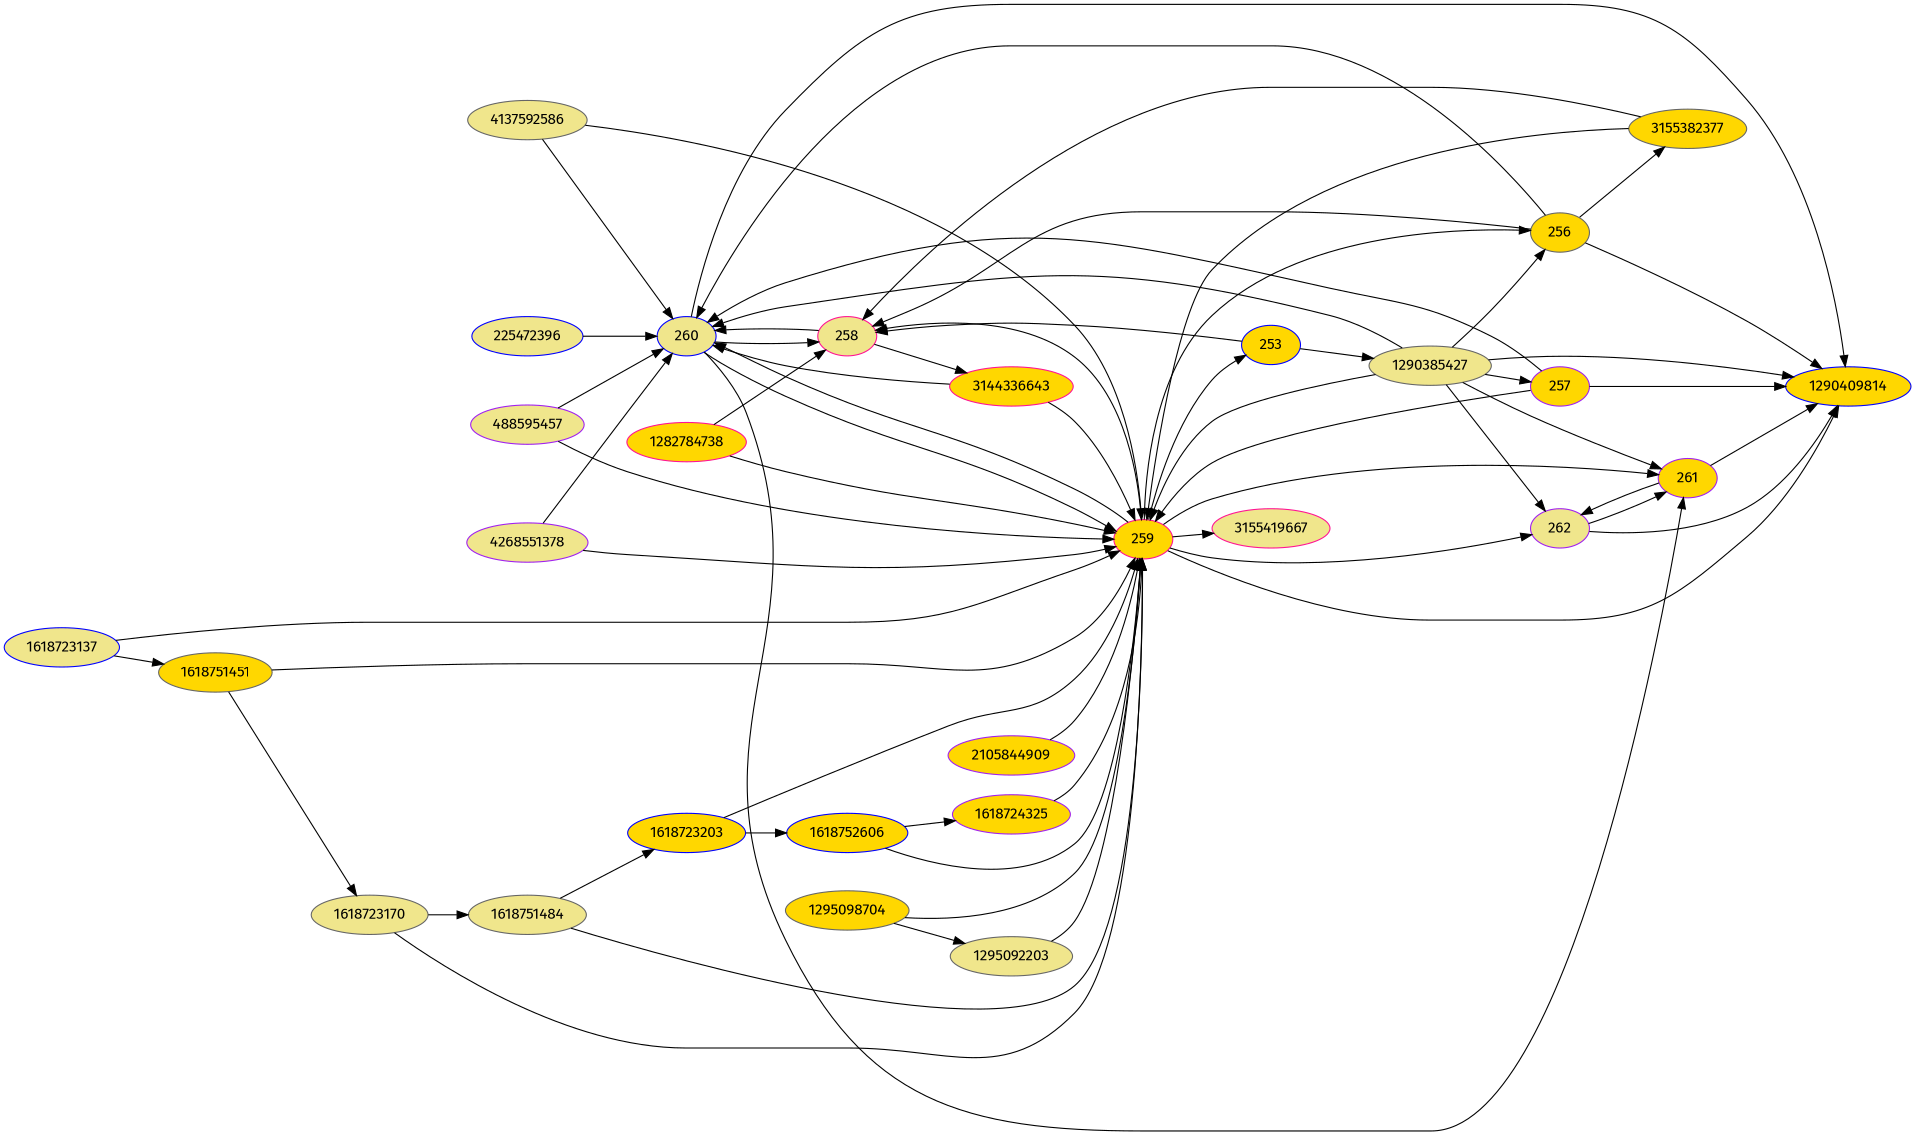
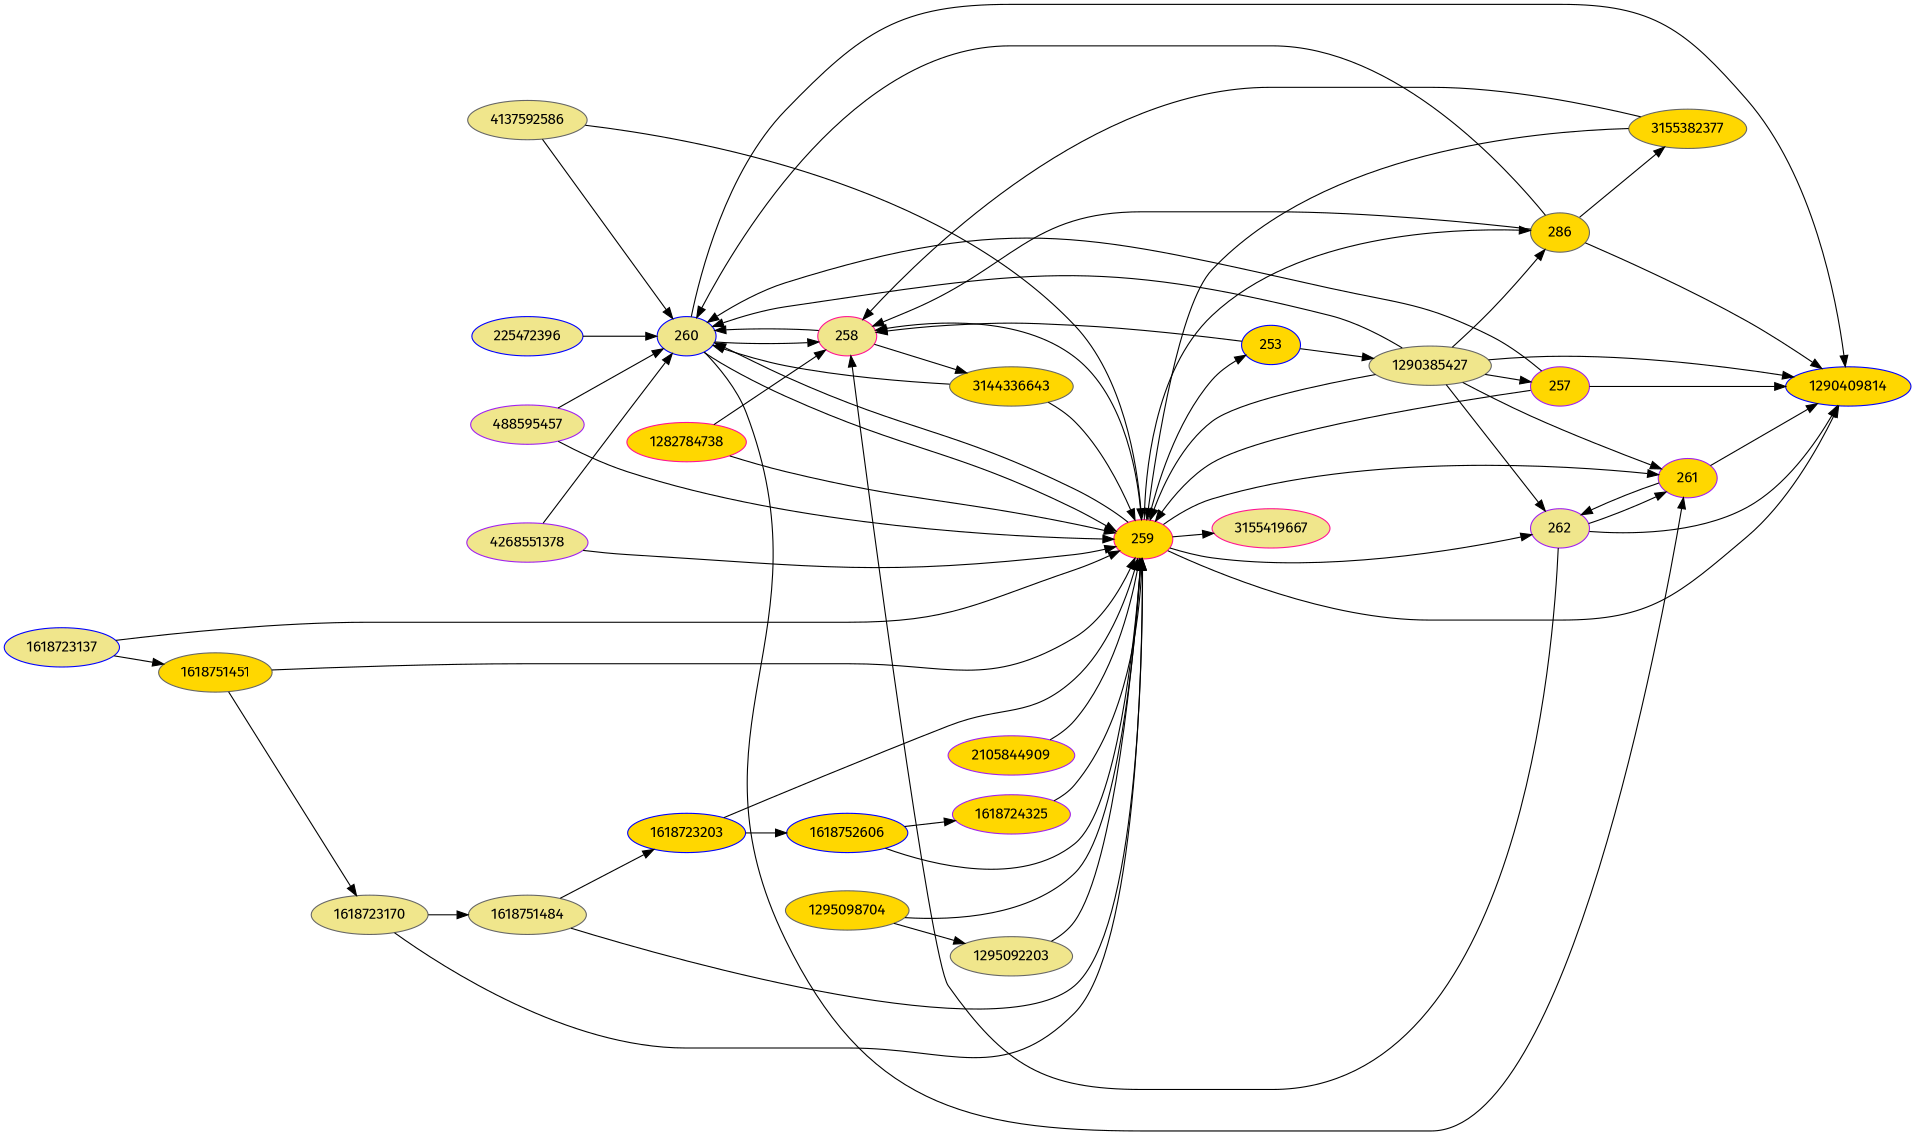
node "256": label "256" -> "286"
node "3144336643": color deeppink -> gray40
edge "262" -> "258": added
